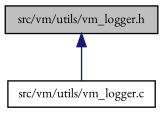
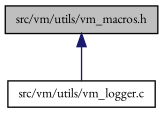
node "src/vm/utils/vm_logger.h": label "src/vm/utils/vm_logger.h" -> "src/vm/utils/vm_macros.h"
